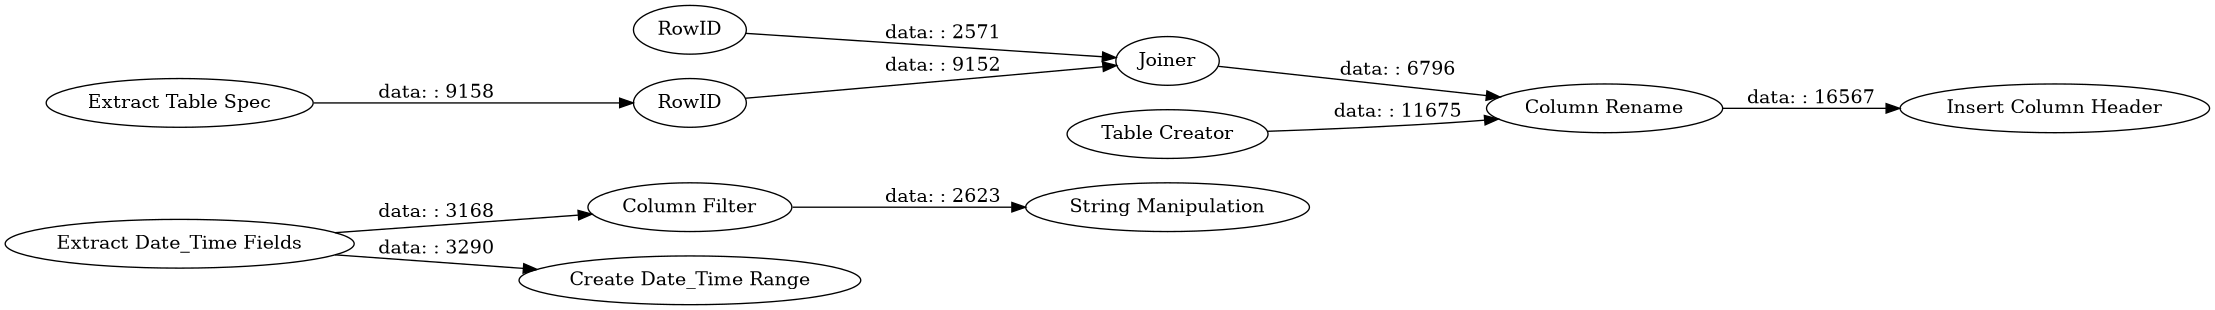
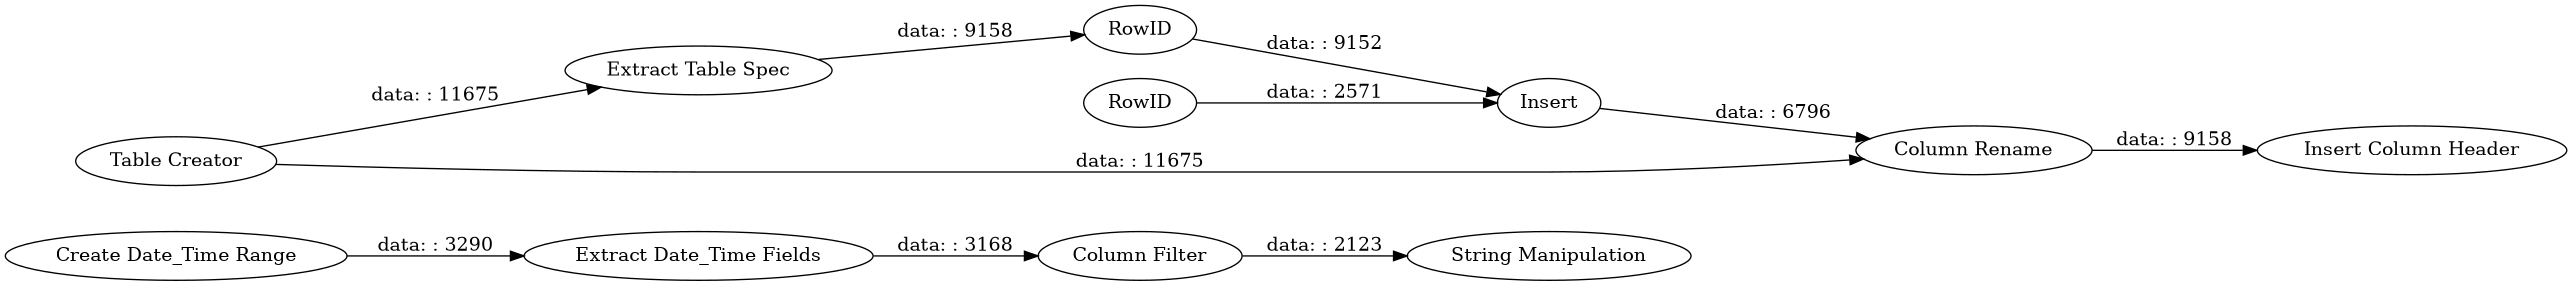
node "Joiner": label "Joiner" -> "Insert"
edge "Column Rename" -> "Insert Column Header": label "data: : 16567" -> "data: : 9158"
edge "Table Creator" -> "Extract Table Spec": added, label "data: : 11675"
edge "Column Filter" -> "String Manipulation": label "data: : 2623" -> "data: : 2123"
edge "Extract Date_Time Fields" -> "Create Date_Time Range": reversed
